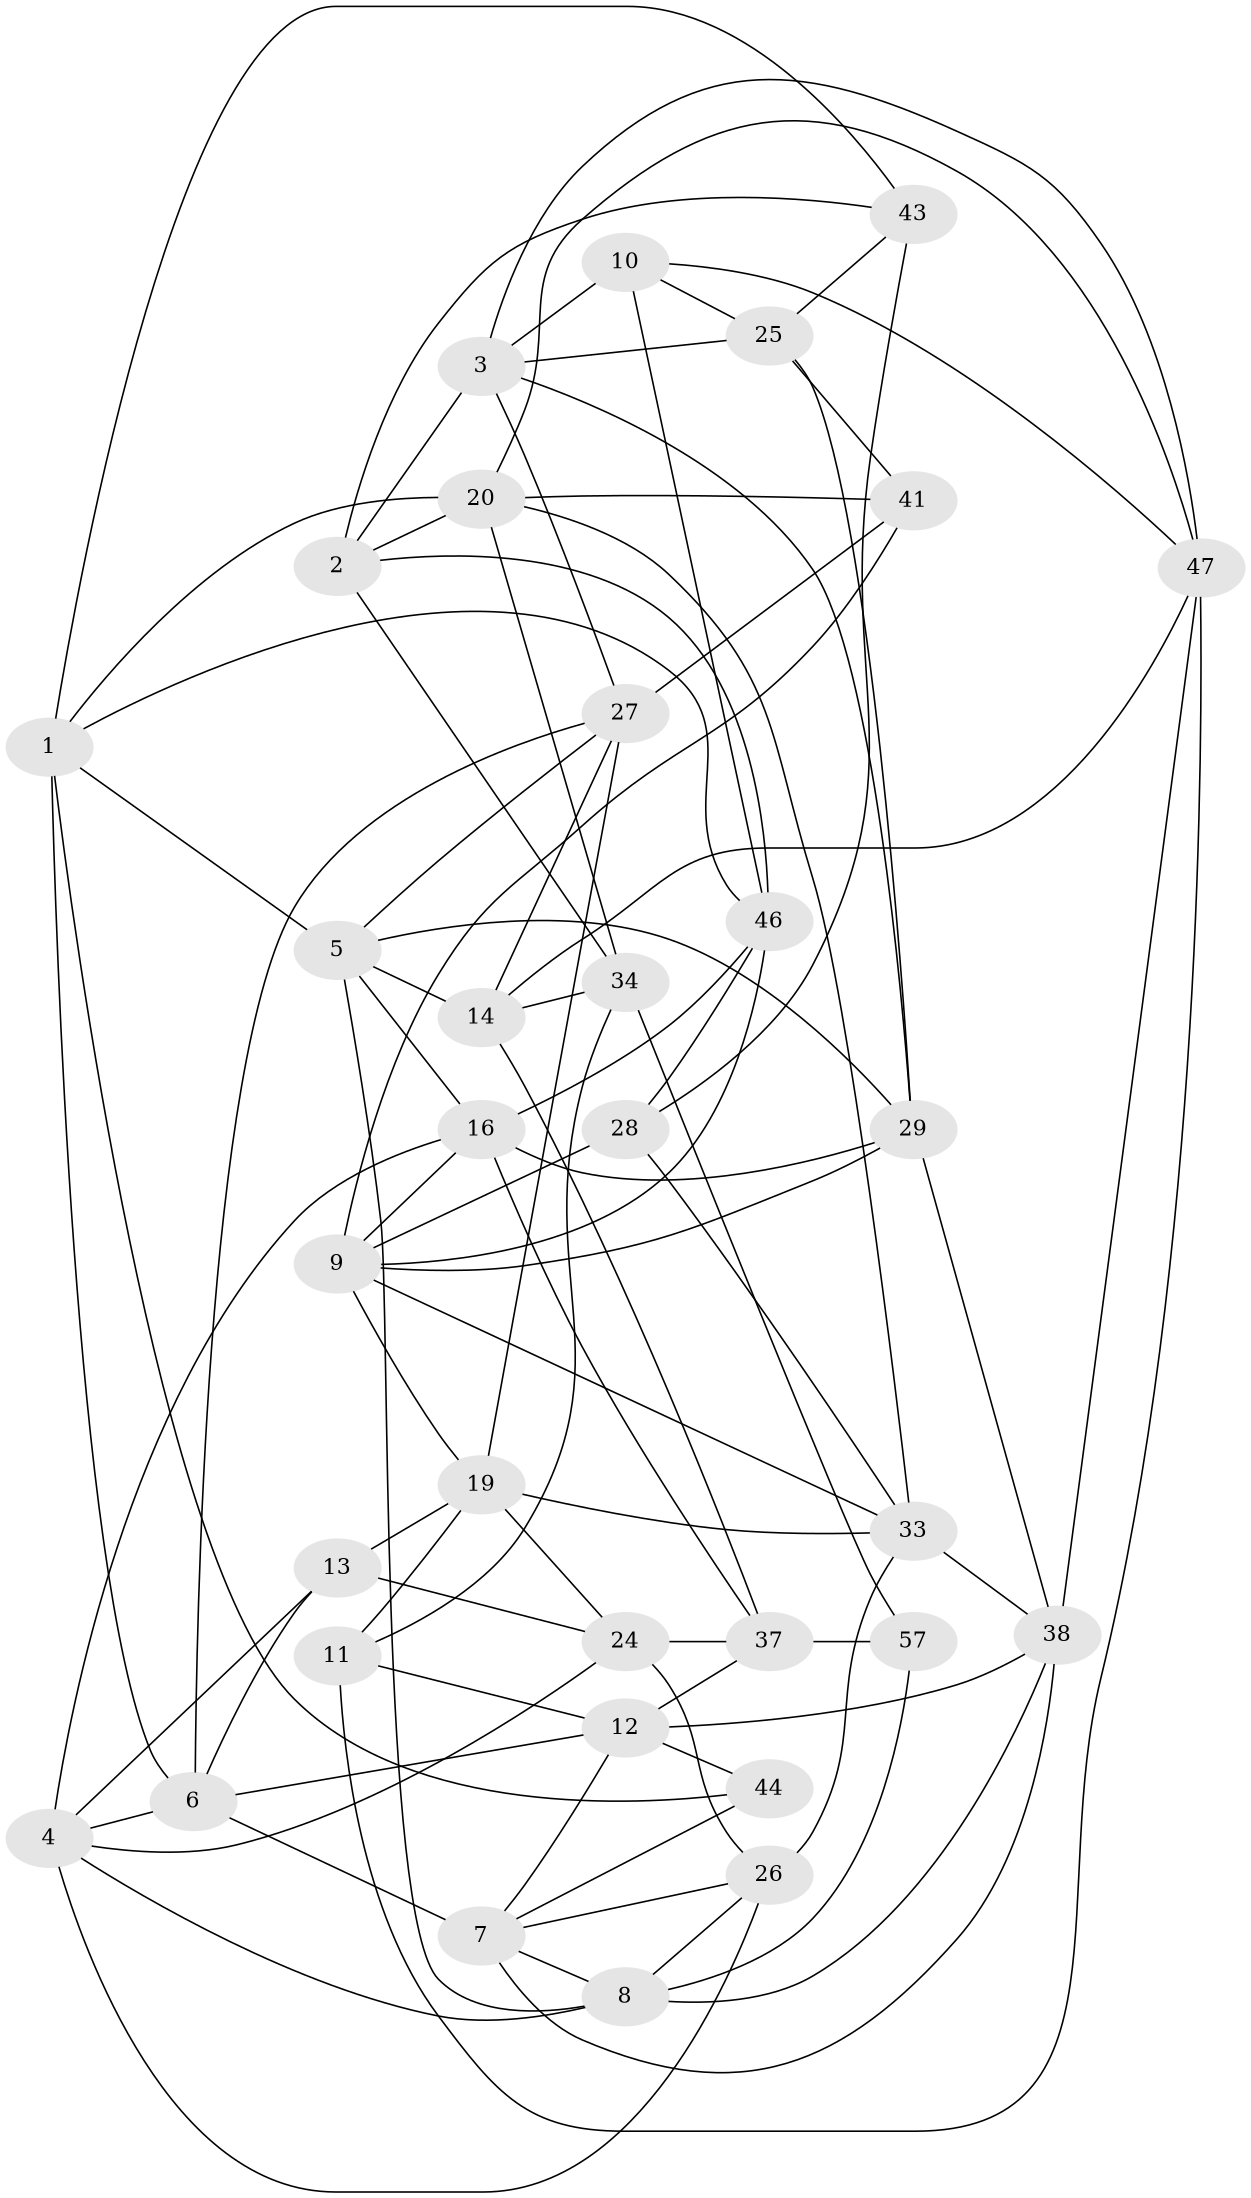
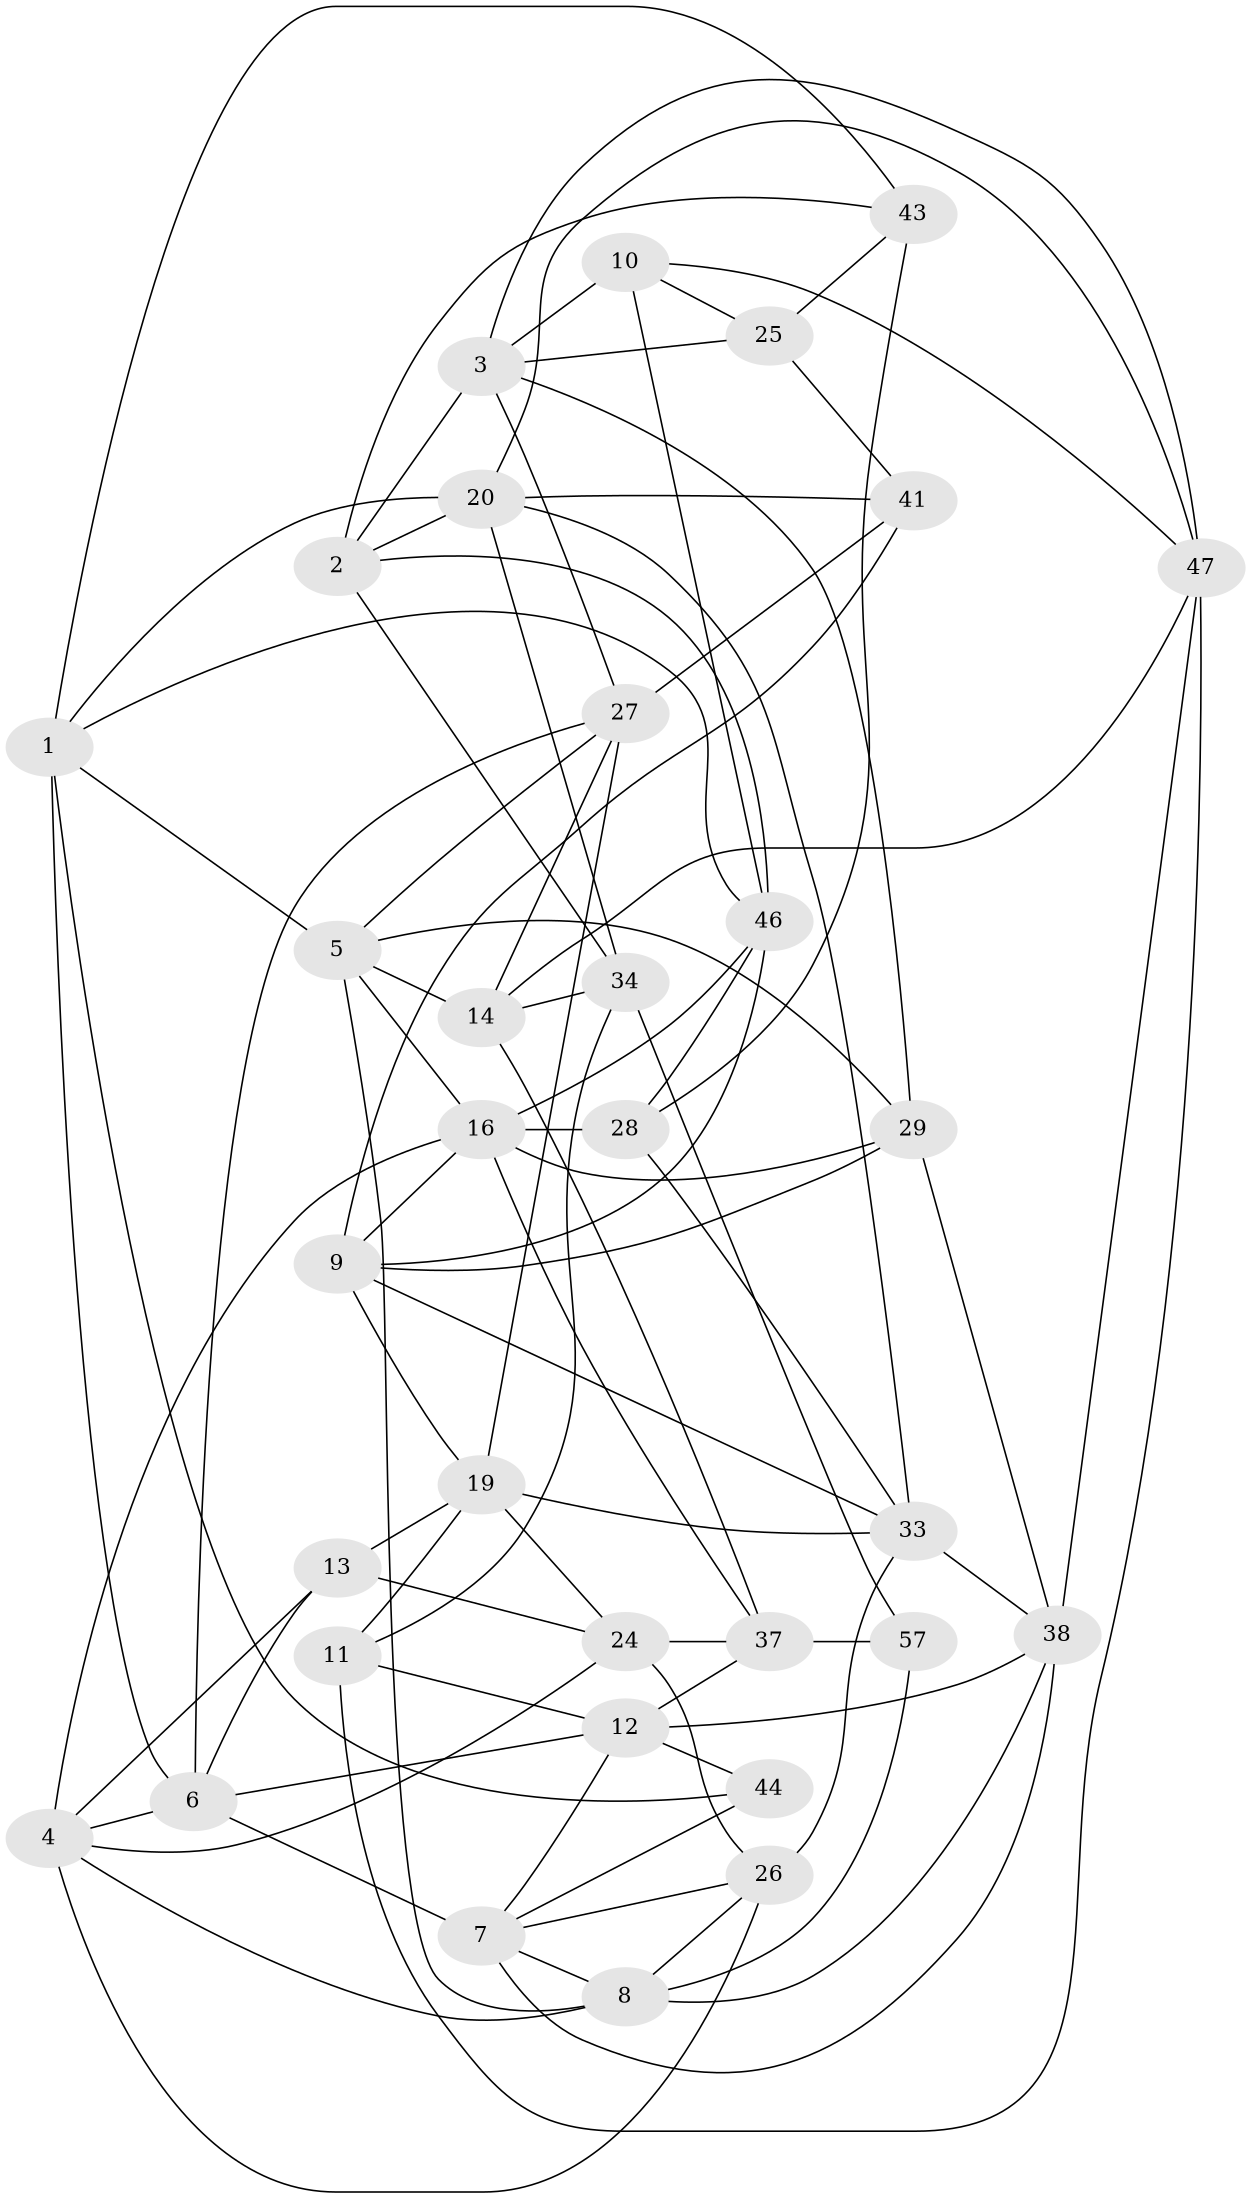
edge "25" -- "29": removed
edge "28" -- "9": now "28" -- "16"
